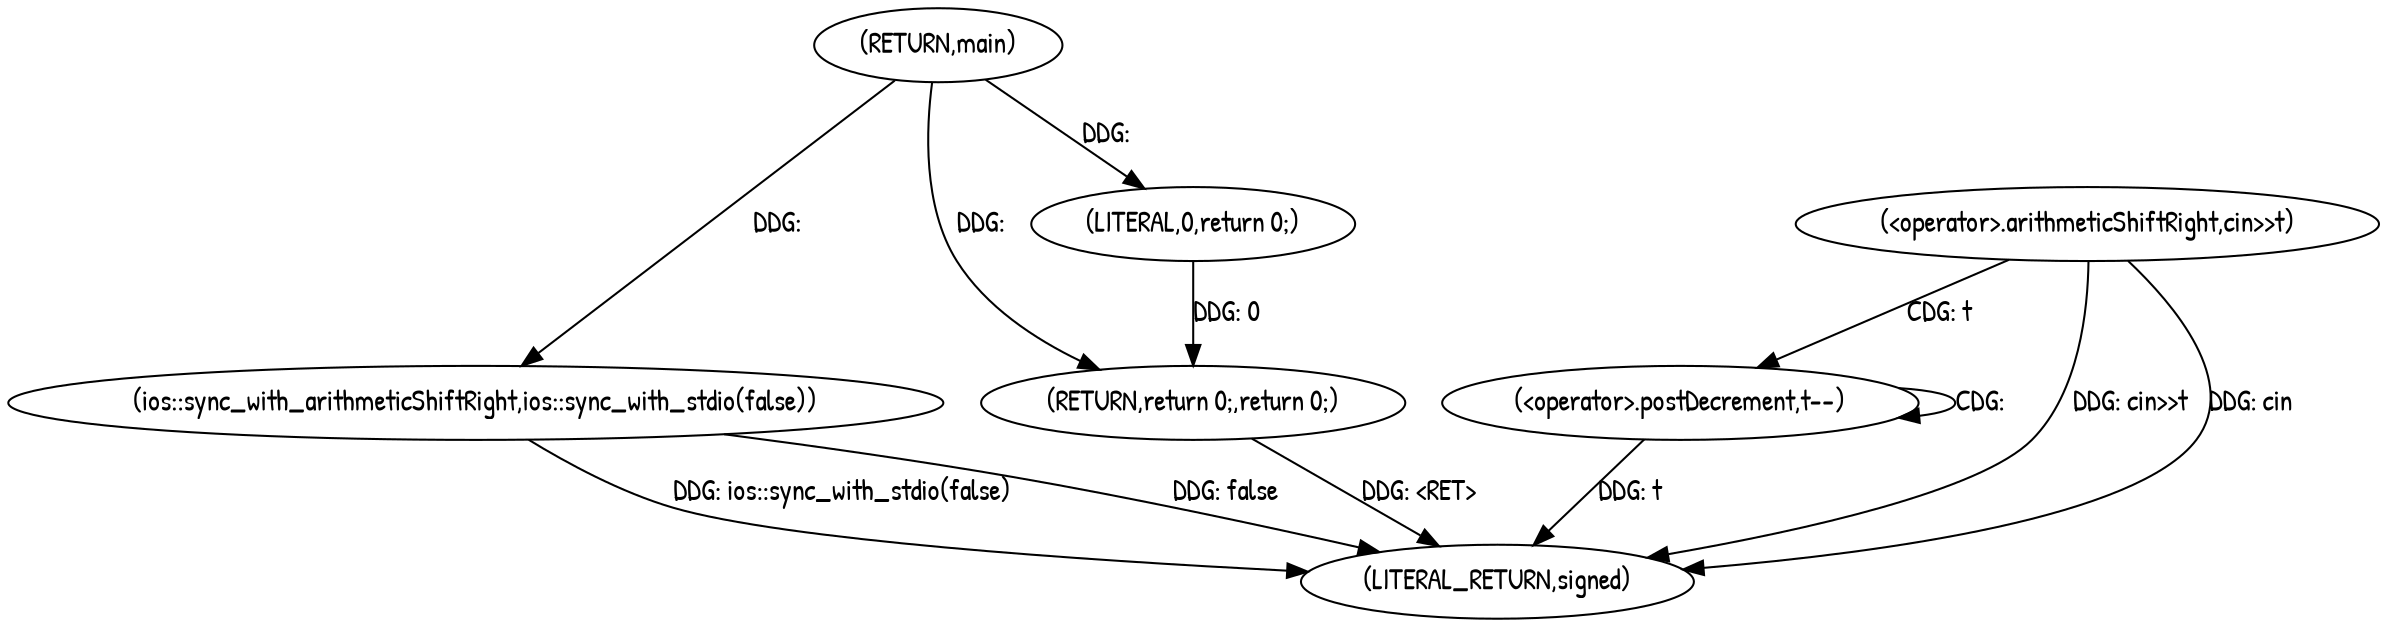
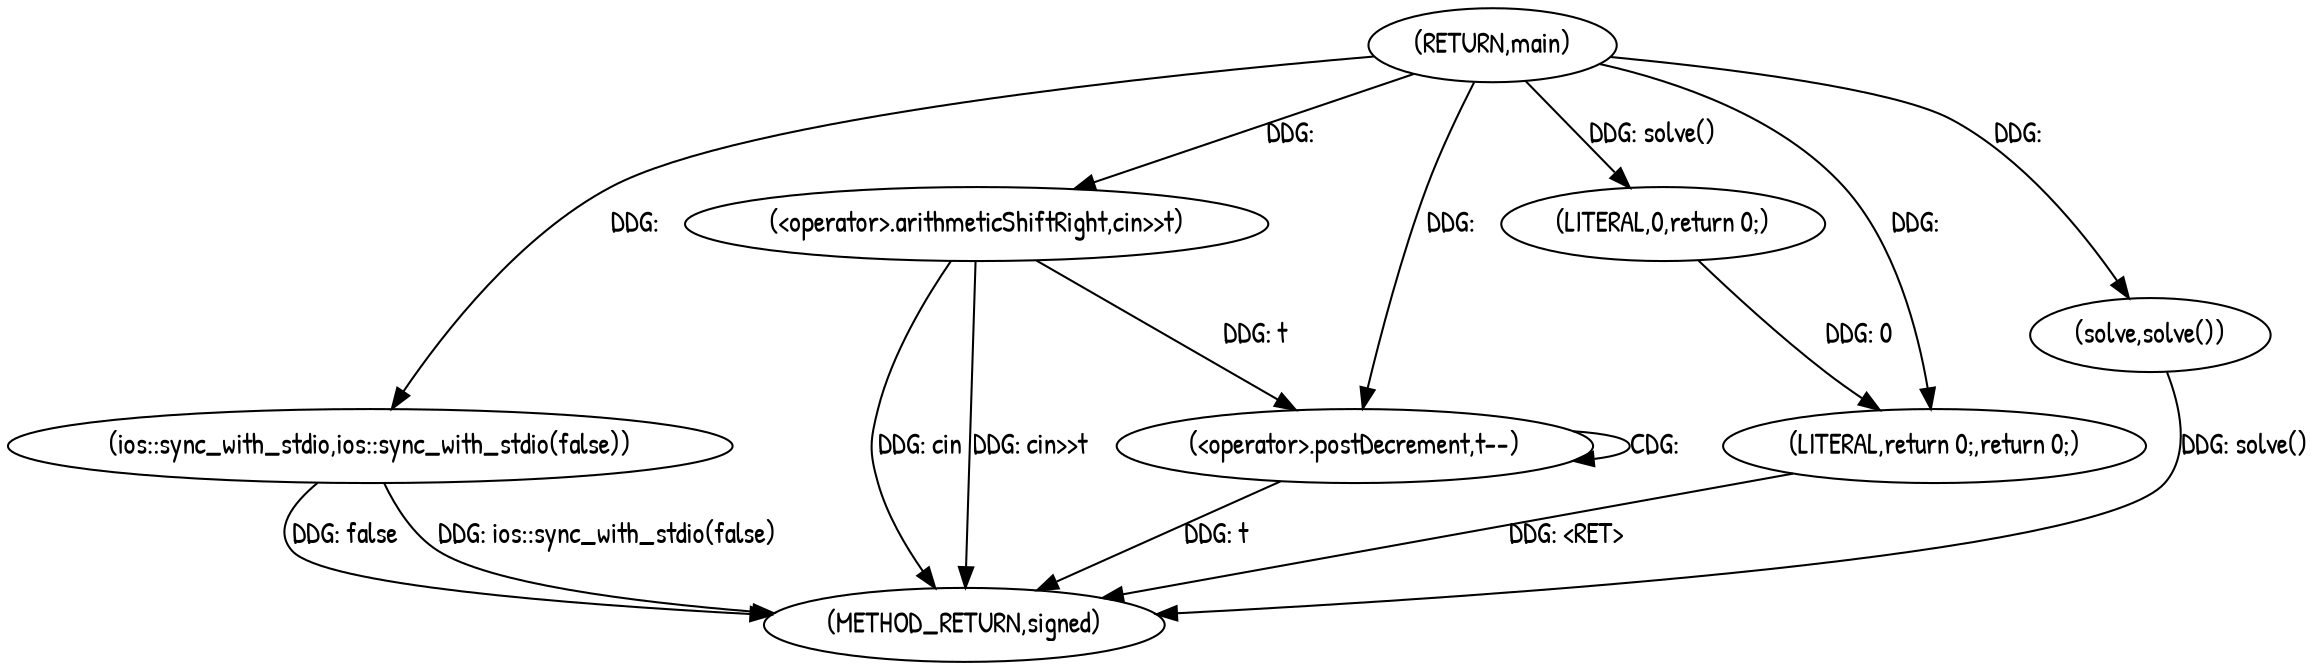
edge "(RETURN,main)" -> "(<operator>.arithmeticShiftRight,cin>>t)": added, label "DDG:"
edge "(RETURN,main)" -> "(LITERAL,0,return 0;)": label "DDG: " -> "DDG: solve()"
edge "(RETURN,main)" -> "(<operator>.postDecrement,t--)": added, label "DDG:"
edge "(<operator>.arithmeticShiftRight,cin>>t)" -> "(<operator>.postDecrement,t--)": label "CDG: t" -> "DDG: t"
node "(solve,solve())": added
node "(ios::sync_with_arithmeticShiftRight,ios::sync_with_stdio(false))": label "(ios::sync_with_arithmeticShiftRight,ios::sync_with_stdio(false))" -> "(ios::sync_with_stdio,ios::sync_with_stdio(false))"
node "(RETURN,return 0;,return 0;)": label "(RETURN,return 0;,return 0;)" -> "(LITERAL,return 0;,return 0;)"
node "(LITERAL_RETURN,signed)": label "(LITERAL_RETURN,signed)" -> "(METHOD_RETURN,signed)"
